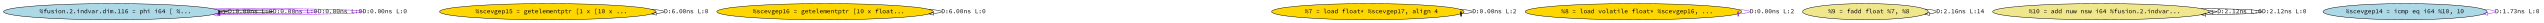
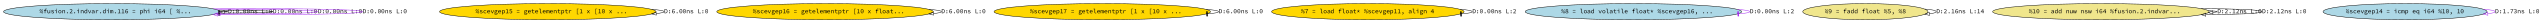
node "%scevgep17 = getelementptr [1 x [10 x ...": added
node "%7 = load float* %scevgep17, align 4": label "%7 = load float* %scevgep17, align 4" -> "%7 = load float* %scevgep11, align 4"
node "%8 = load volatile float* %scevgep16, ...": fillcolor gold -> lightblue
node "%9 = fadd float %7, %8": label "%9 = fadd float %7, %8" -> "%9 = fadd float %5, %8"
